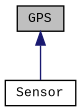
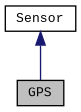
edge "Sensor" -> "GPS": reversed
